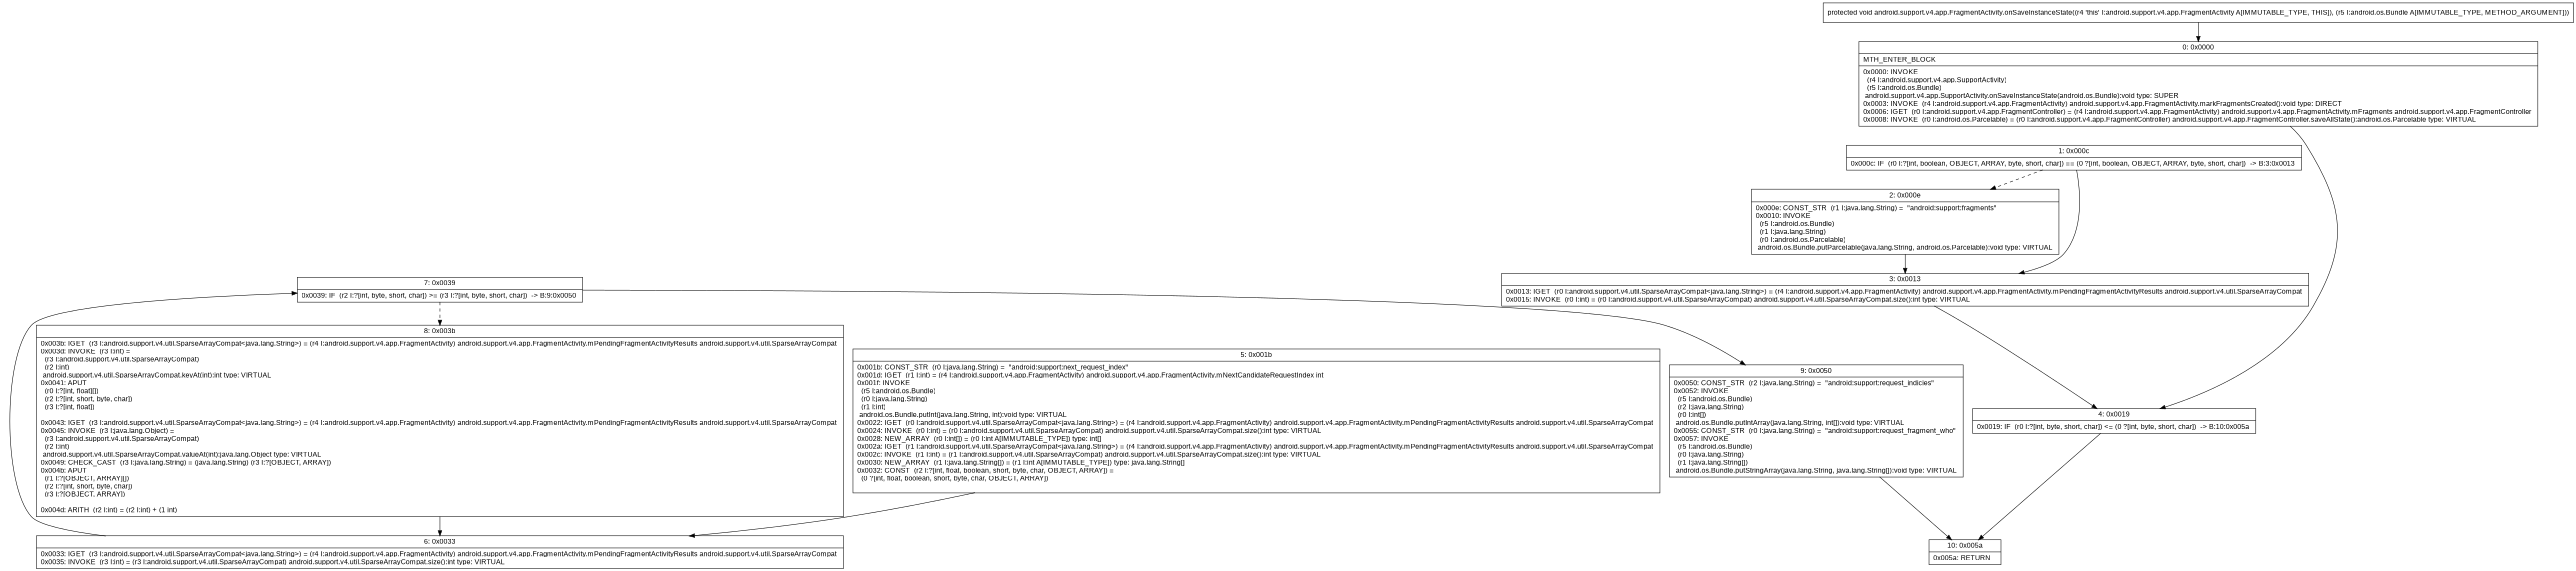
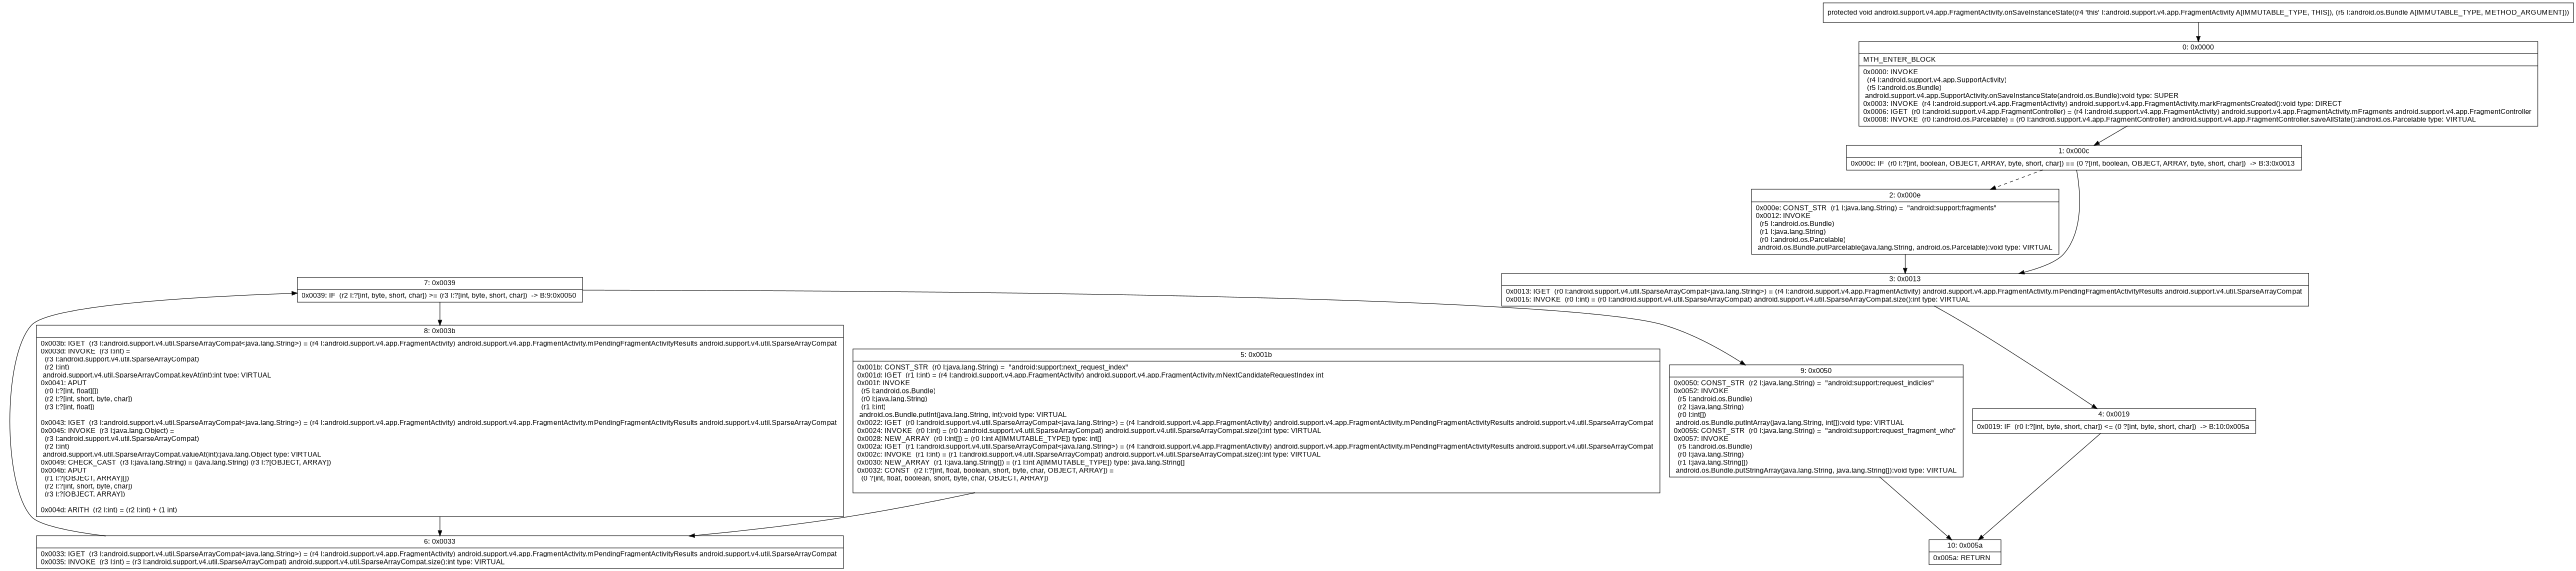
node "2: 0x000e": text "0x0010: INVOKE" -> "0x0012: INVOKE"
edge "0: 0x0000" -> "4: 0x0019": now "0: 0x0000" -> "1: 0x000c"
edge "7: 0x0039" -> "8: 0x003b": style dashed -> solid
